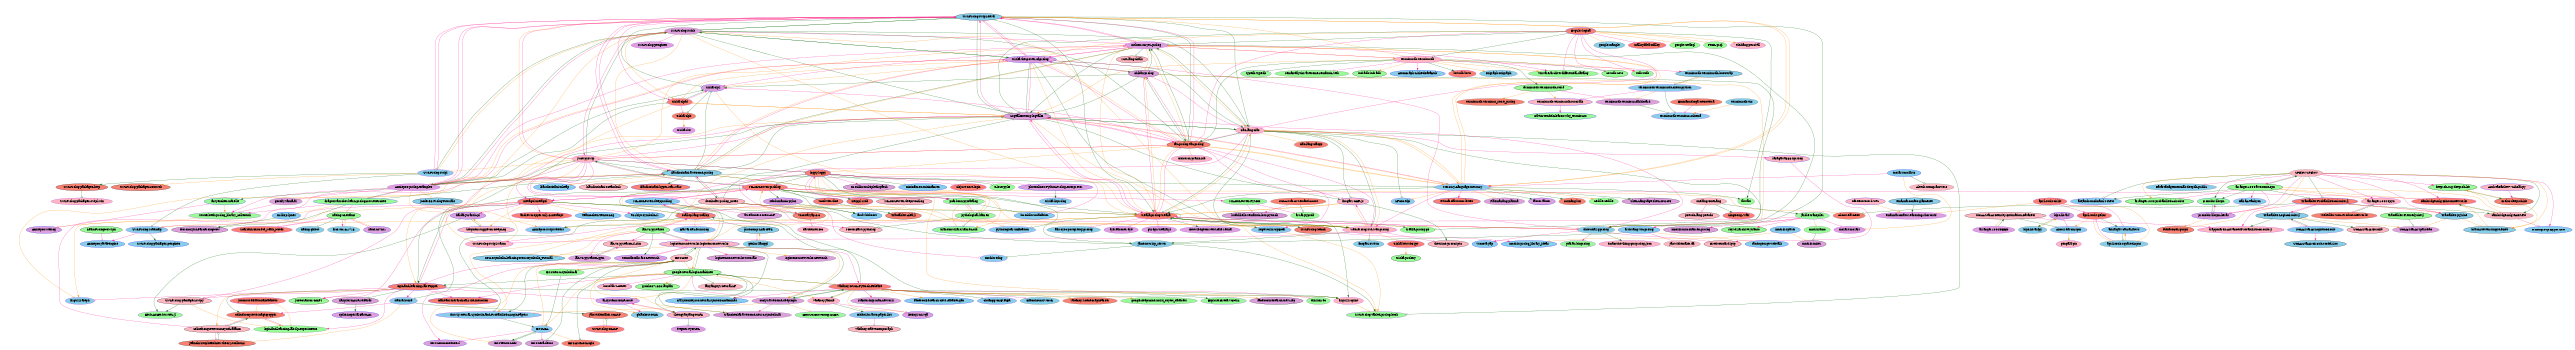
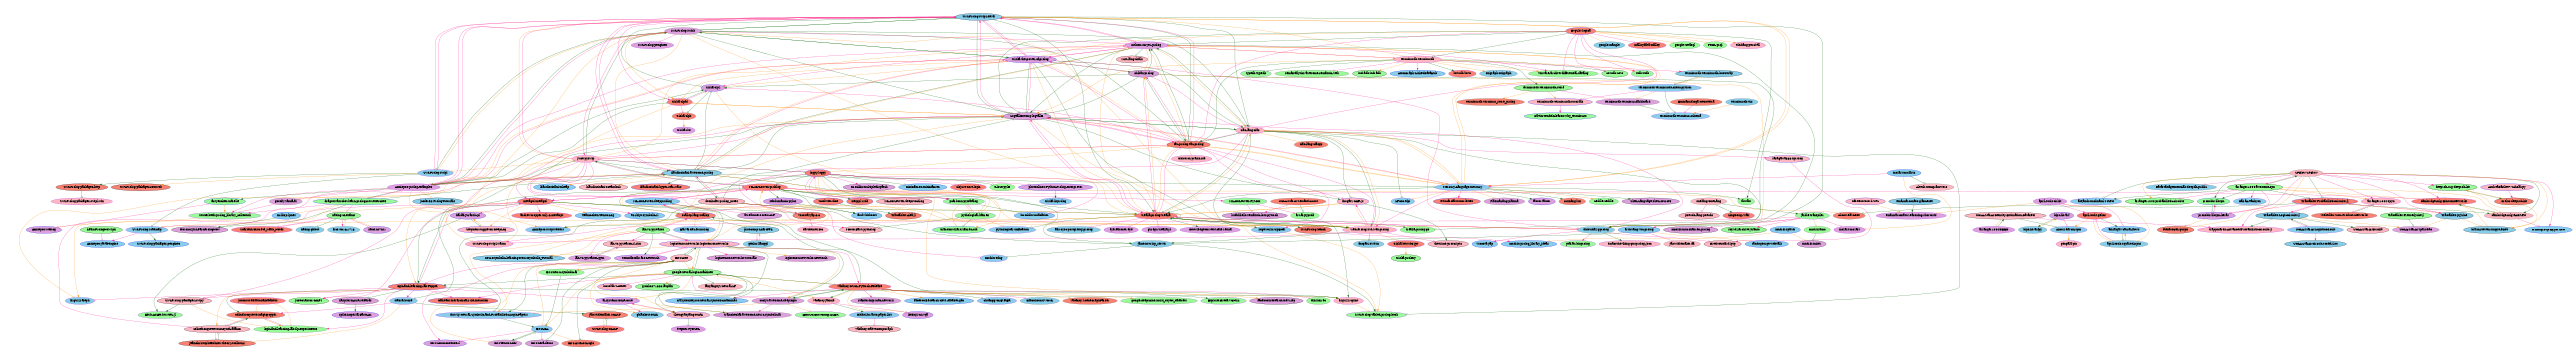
node "april-tools/cirkit": fillcolor salmon -> plum
